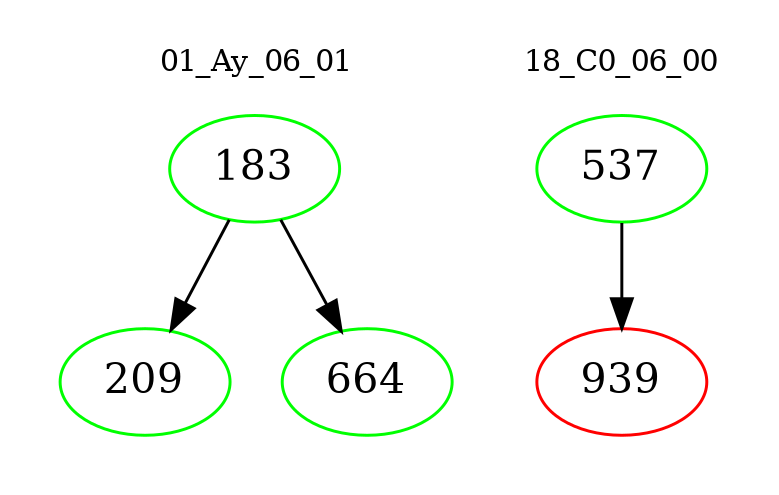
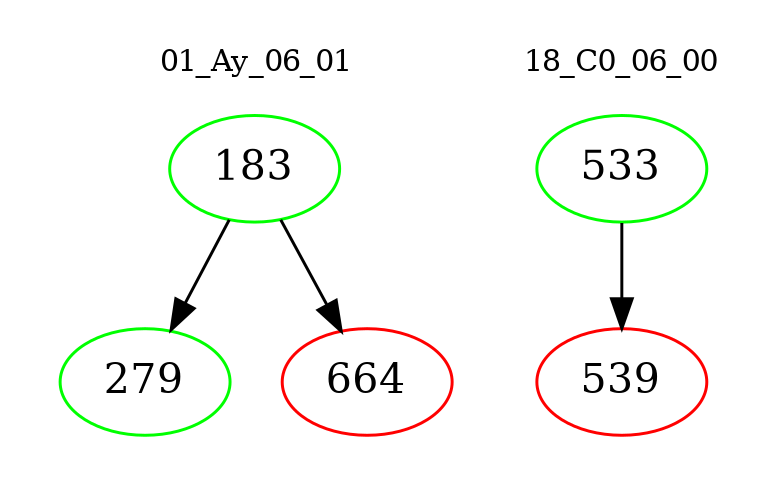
node "537": label "537" -> "533"
node "209": label "209" -> "279"
node "664": color green -> red
node "939": label "939" -> "539"
